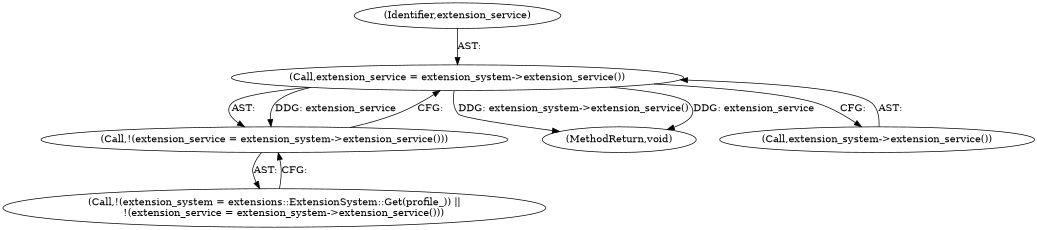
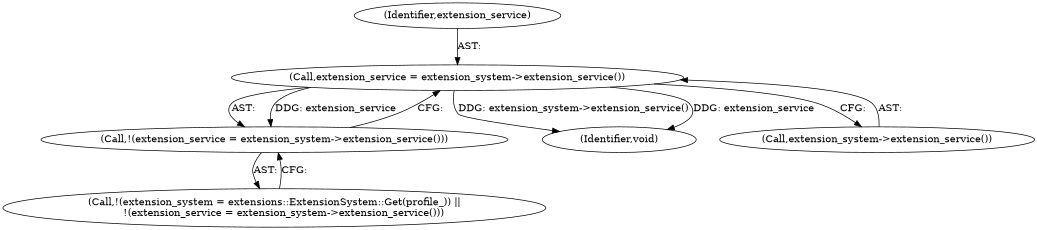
node "(MethodReturn,void)": label "(MethodReturn,void)" -> "(Identifier,void)"
